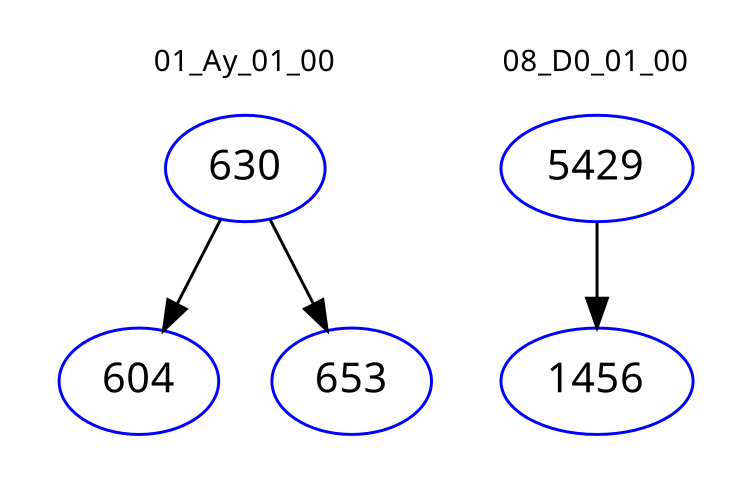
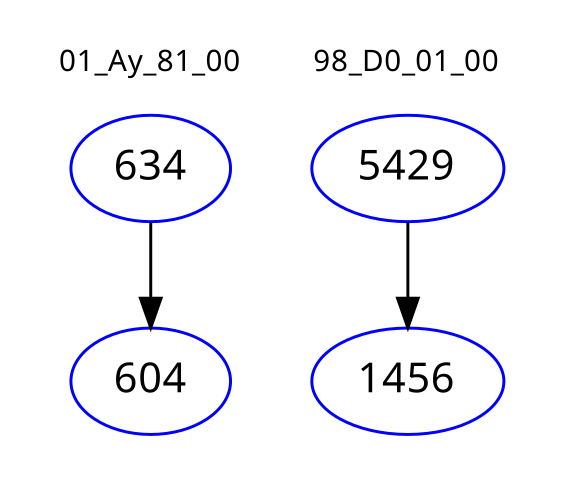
cluster "01_Ay_01_00": label "01_Ay_01_00" -> "01_Ay_81_00"
cluster "08_D0_01_00": label "08_D0_01_00" -> "98_D0_01_00"
node "630": label "630" -> "634"
node "653": removed
